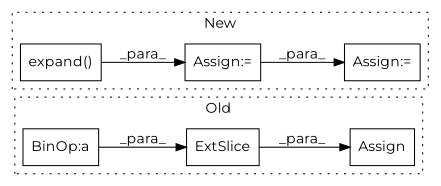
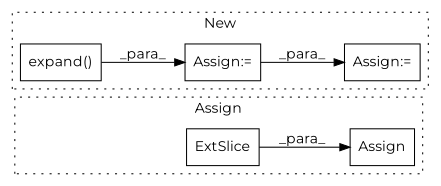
cluster "Old": label "Old" -> "Assign"
node "BinOp:a": removed
